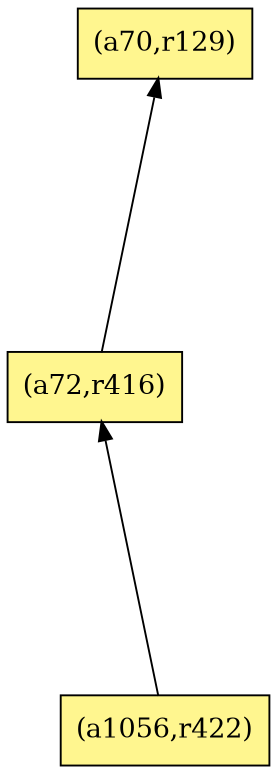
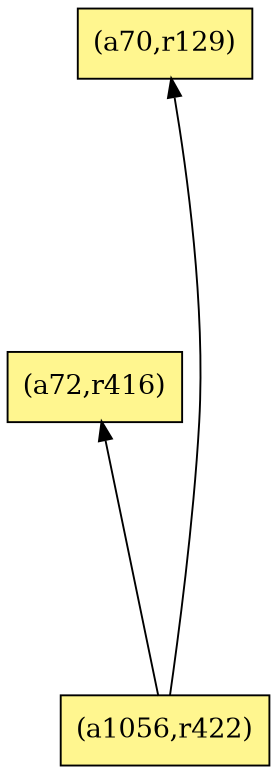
edge "(a72,r416)" -> "(a70,r129)": now "(a1056,r422)" -> "(a70,r129)"
